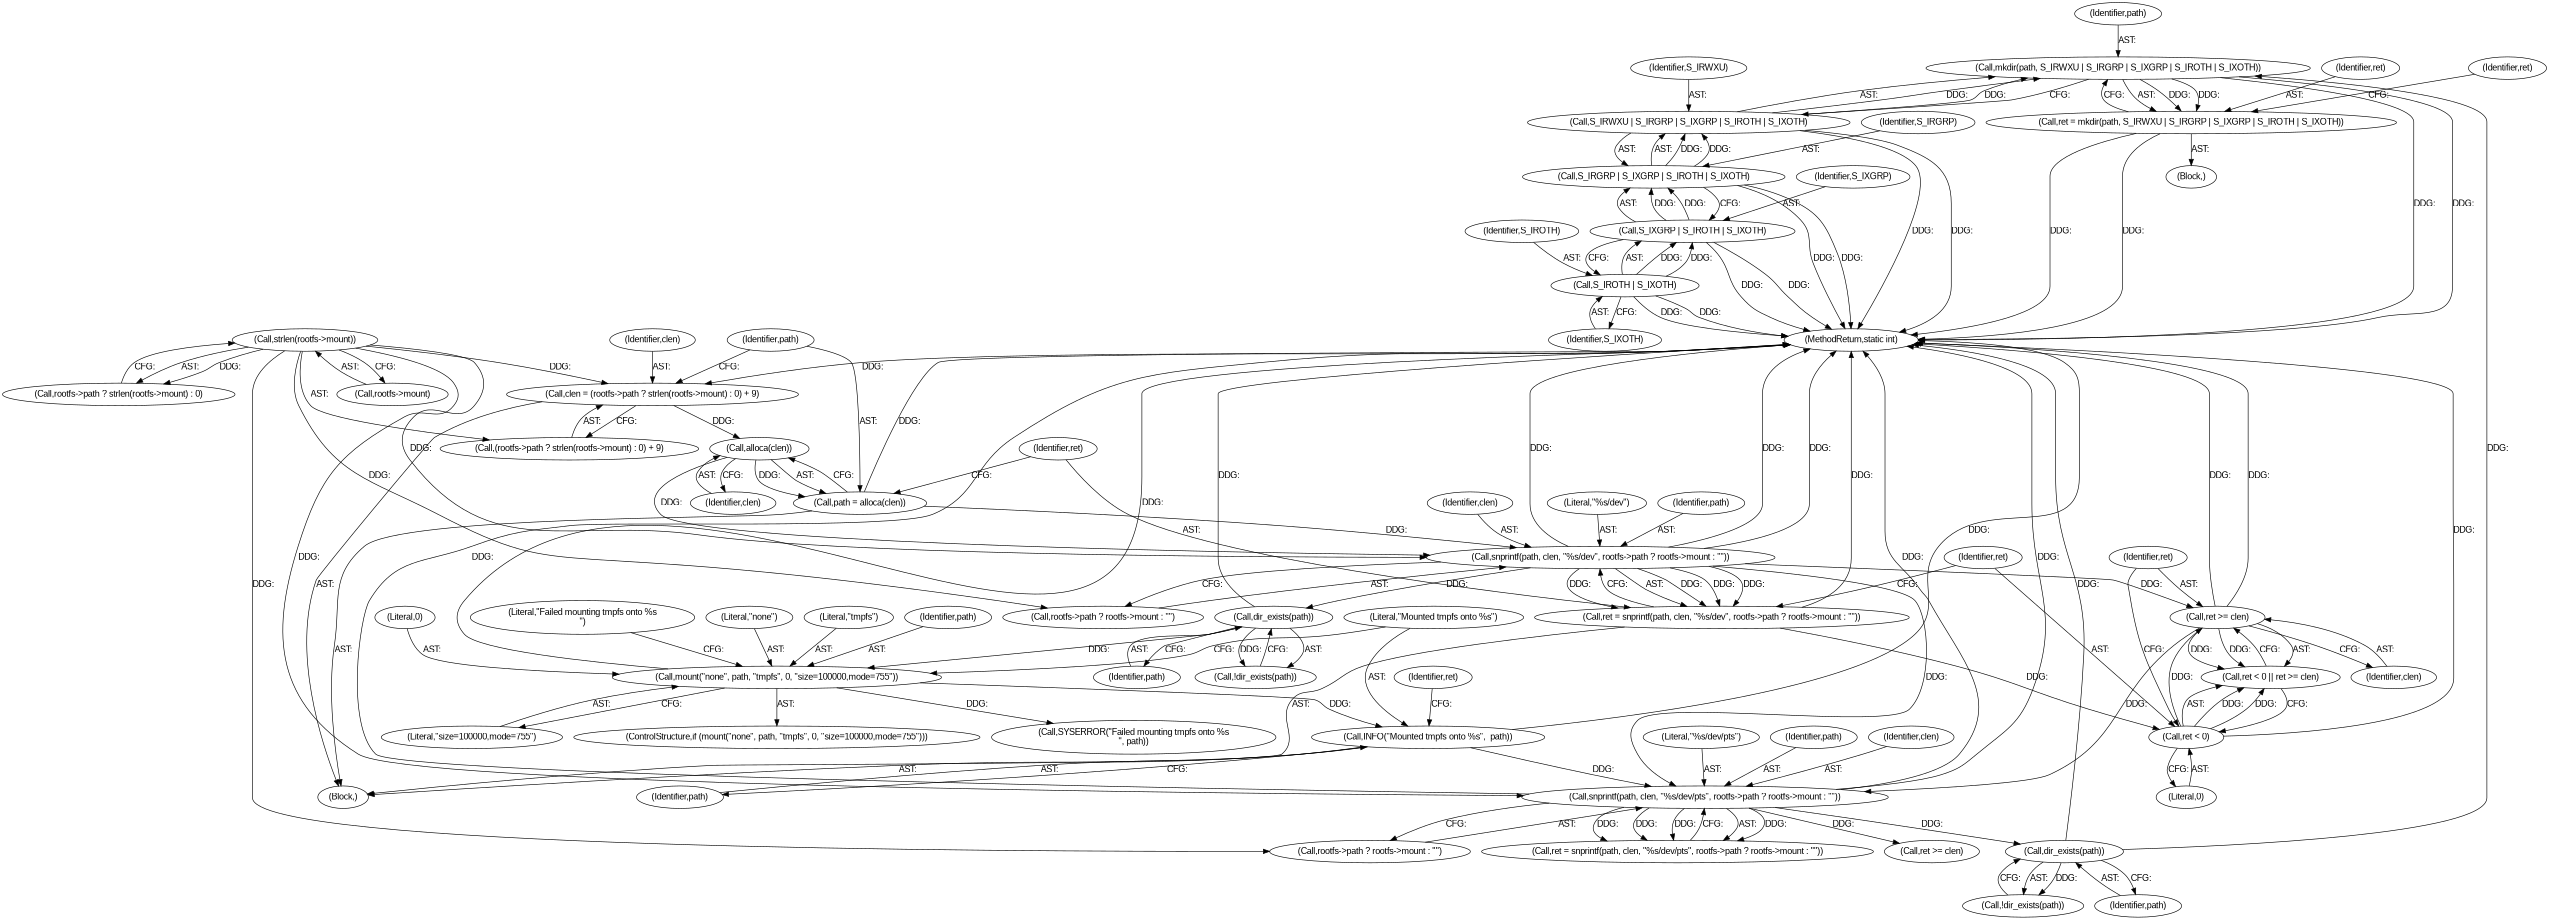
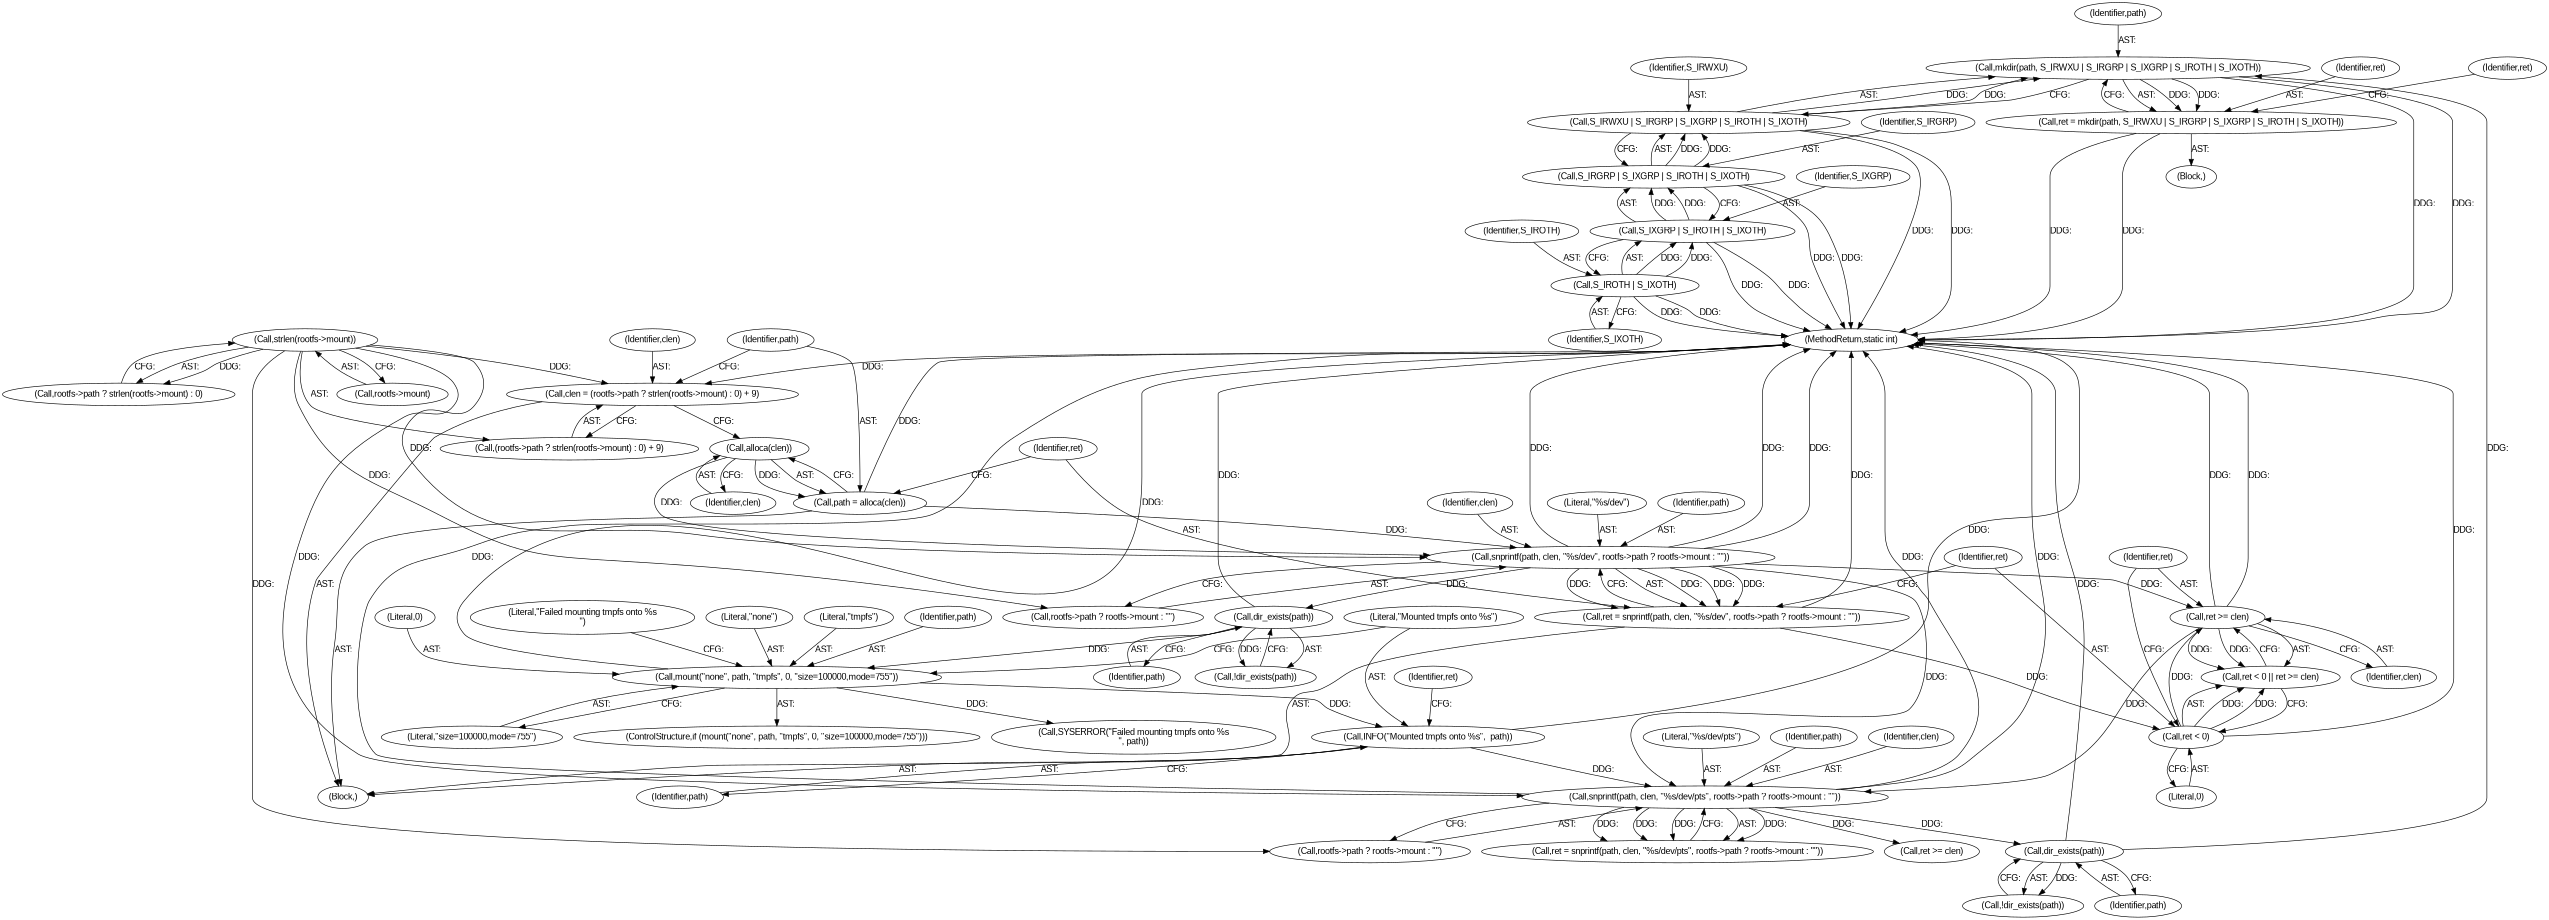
edge "(Call,S_IRWXU | S_IRGRP | S_IXGRP | S_IROTH | S_IXOTH)" -> "(Call,S_IRGRP | S_IXGRP | S_IROTH | S_IXOTH)": label "AST: " -> "CFG: "
edge "(Call,clen = (rootfs->path ? strlen(rootfs->mount) : 0) + 9)" -> "(Call,alloca(clen))": label "DDG: " -> "CFG: "
